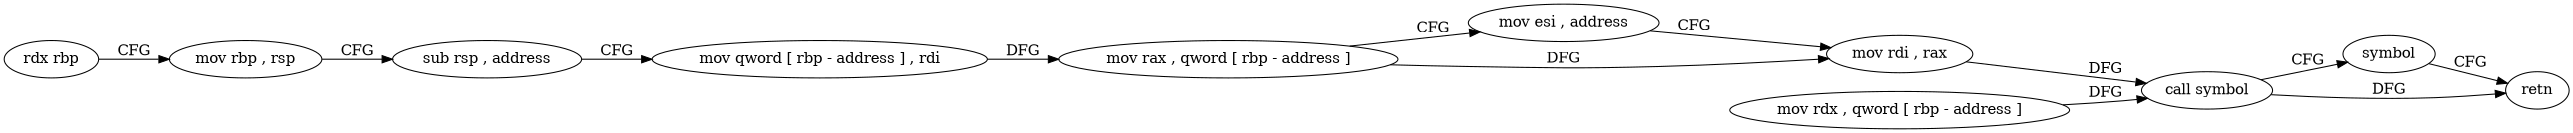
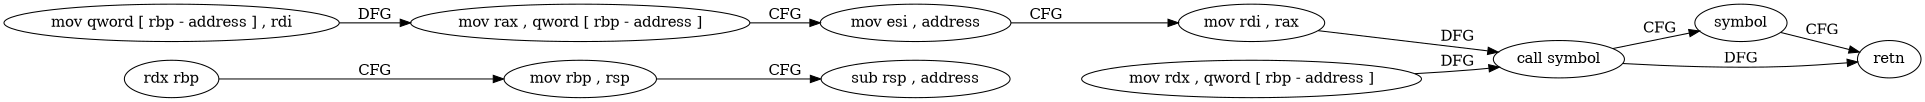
edge "sub rsp , address" -> "mov qword [ rbp - address ] , rdi": removed, label "CFG"
edge "mov rax , qword [ rbp - address ]" -> "mov rdi , rax": removed, label "DFG"
